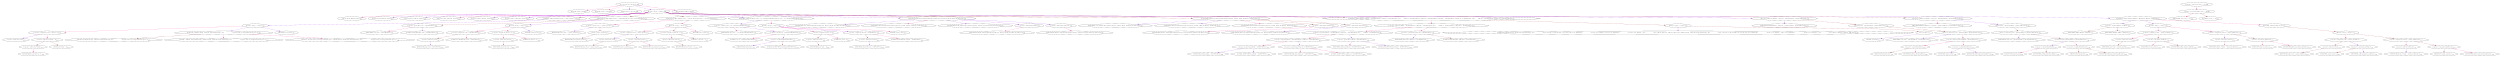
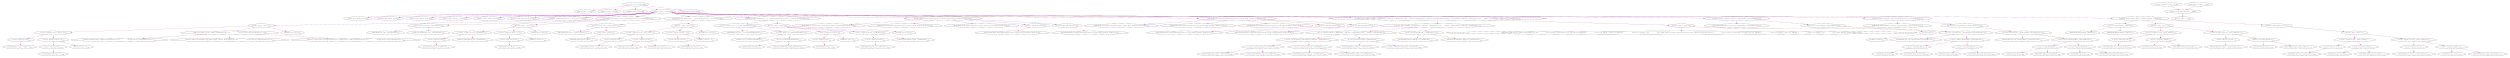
edge "(<operator>.greaterEqualsThan,value >= 0)" -> "(IDENTIFIER,value,value >= 0)": reversed
node "(IDENTIFIER,num,*num = *denom = 0)": added
